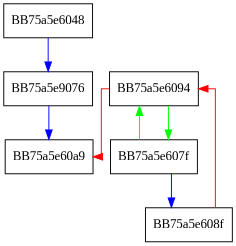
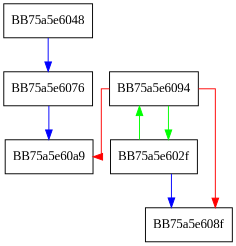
node "BB75a5e9076": label "BB75a5e9076" -> "BB75a5e6076"
edge "BB75a5e608f" -> "BB75a5e6094": reversed
node "BB75a5e607f": label "BB75a5e607f" -> "BB75a5e602f"
